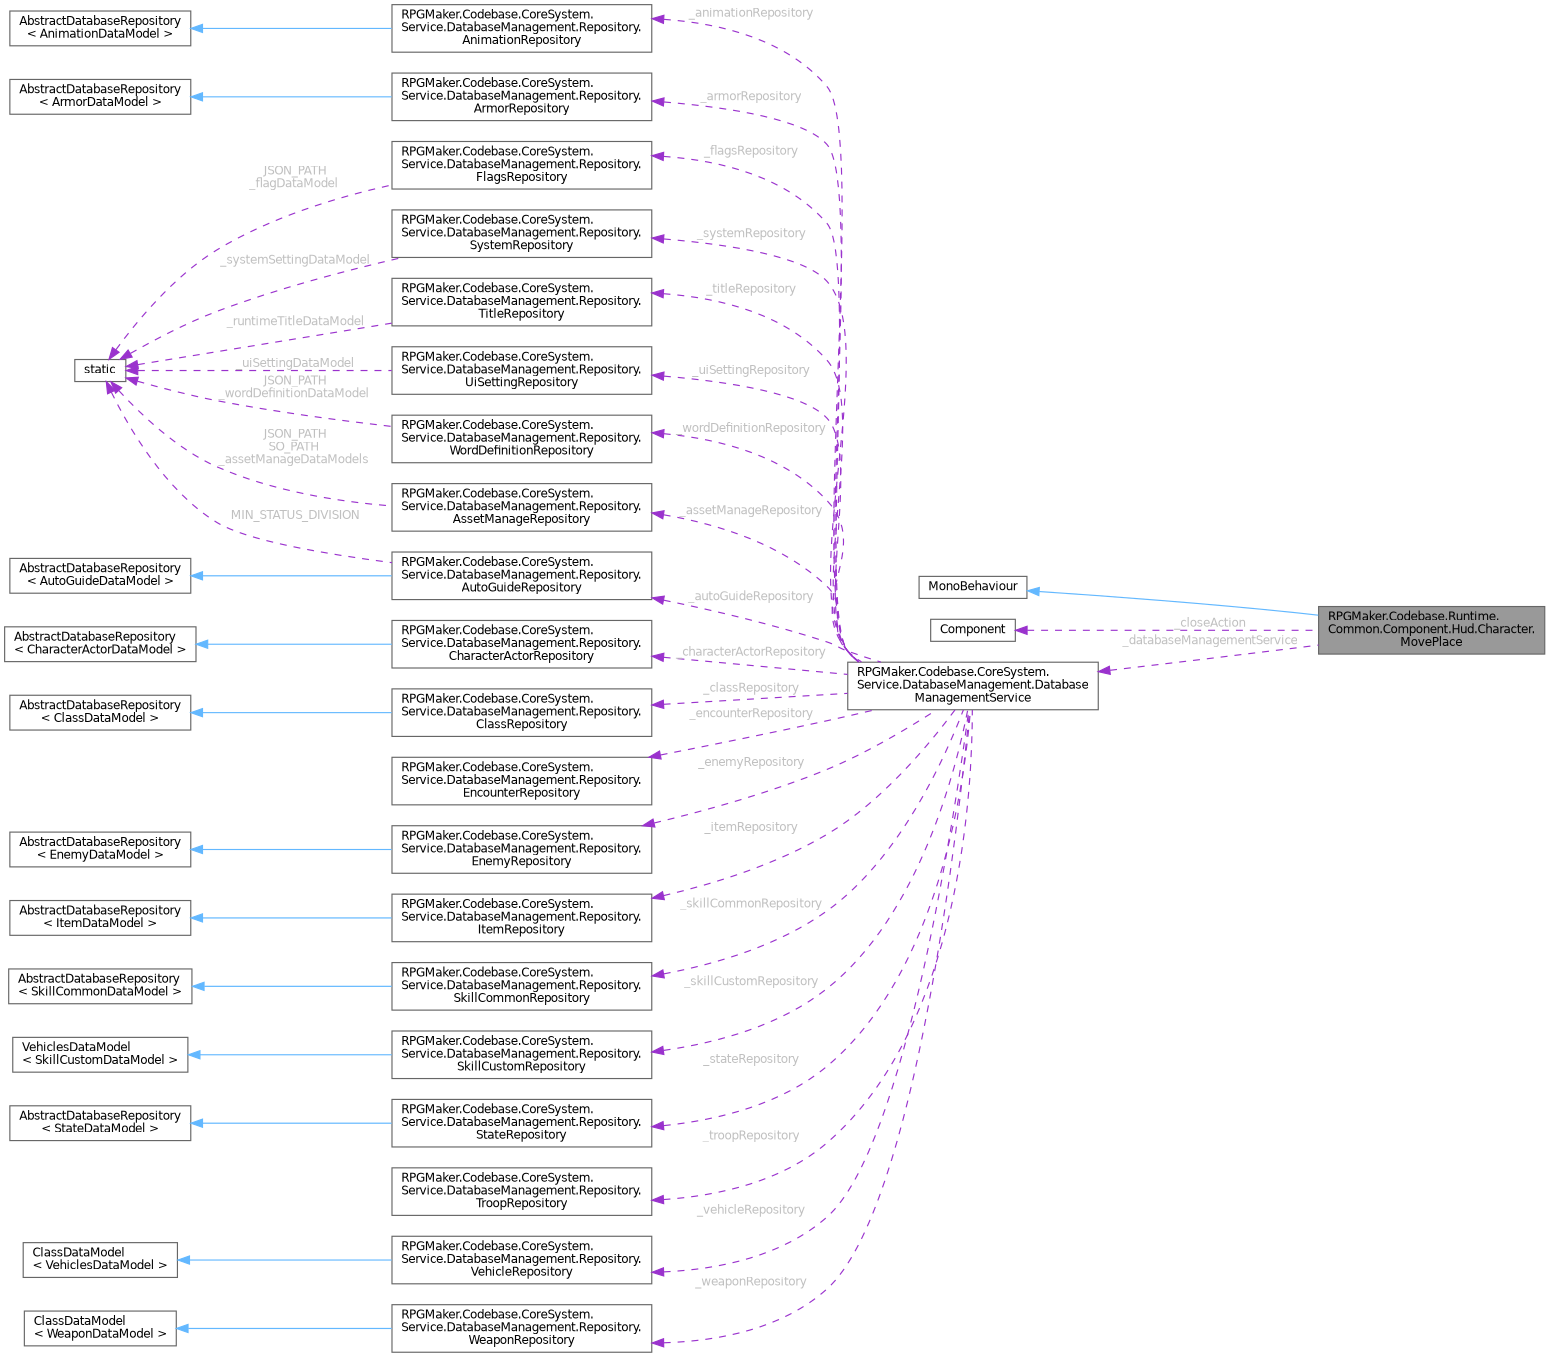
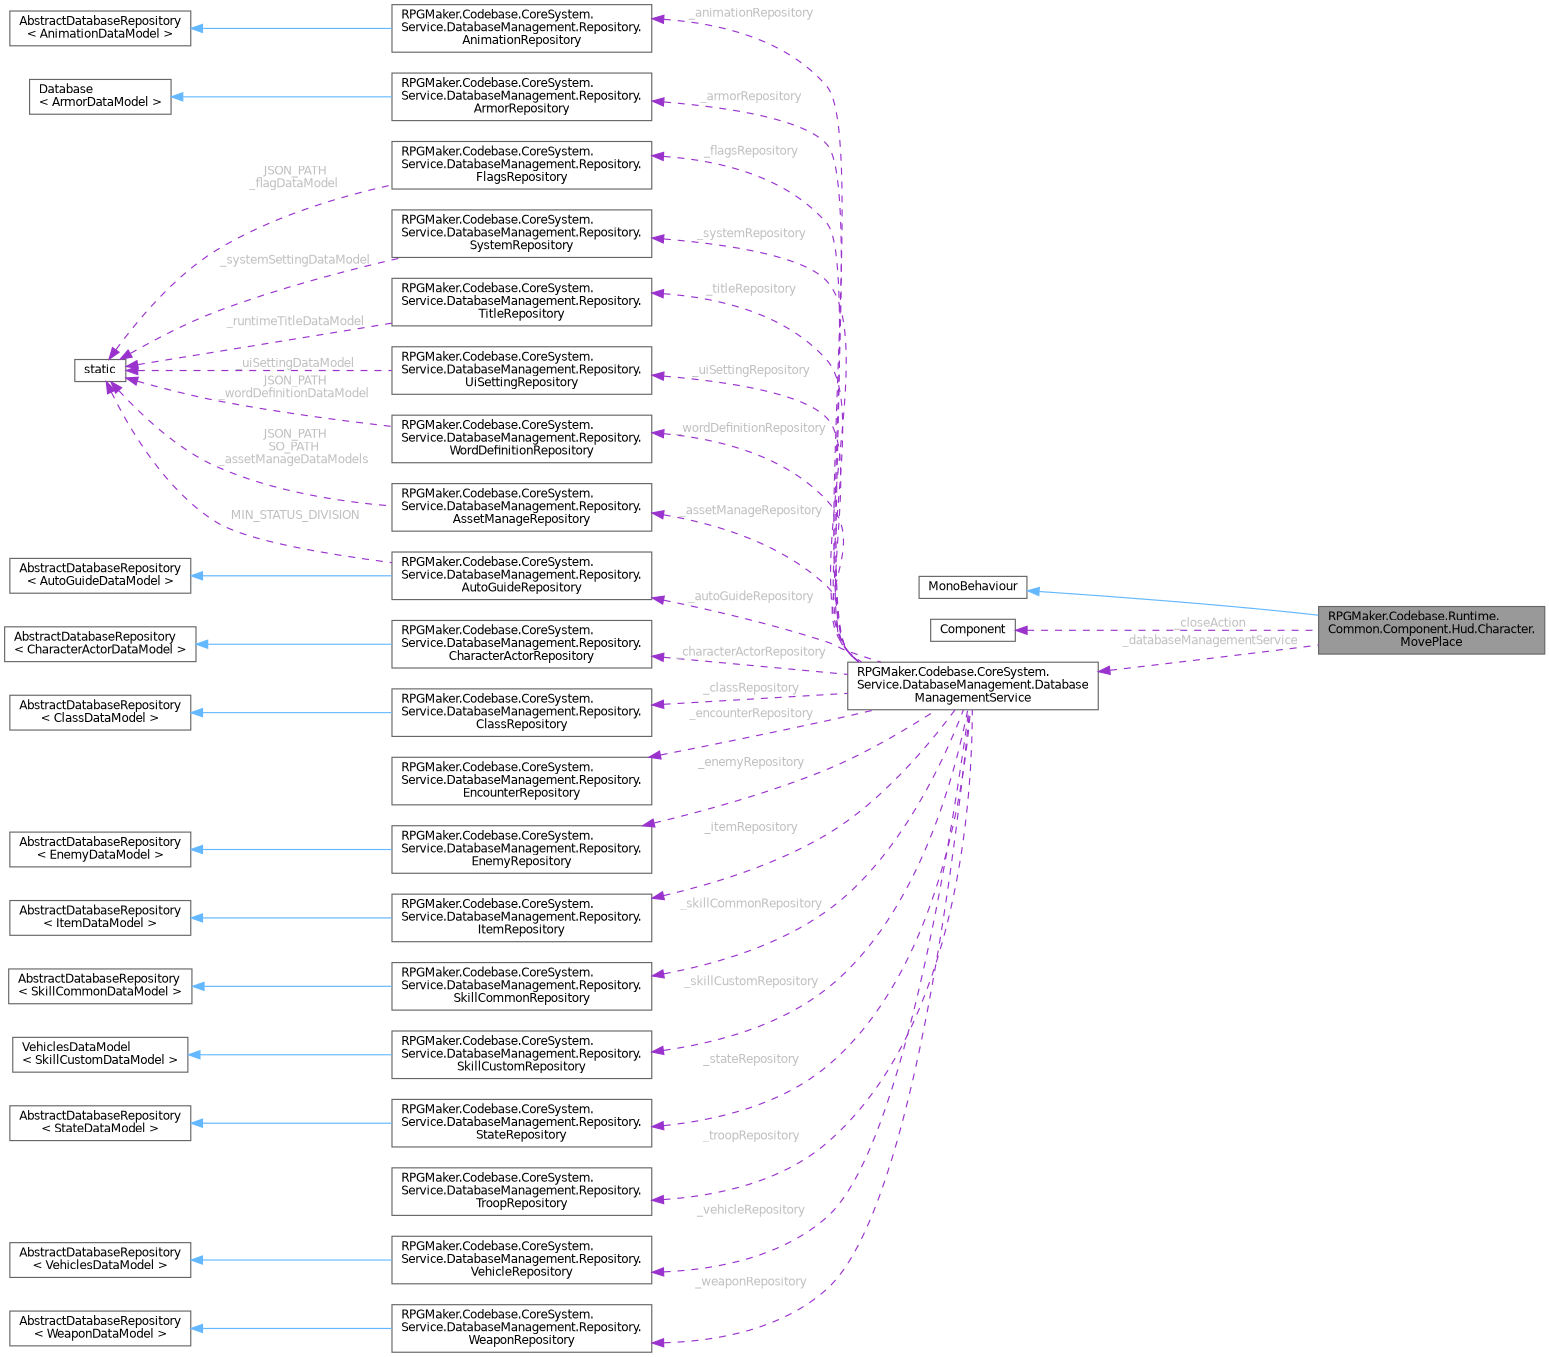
node "AbstractDatabaseRepository < ArmorDataModel >": label "AbstractDatabaseRepository < ArmorDataModel >" -> "Database < ArmorDataModel >"
node "ClassDataModel < VehiclesDataModel >": label "ClassDataModel < VehiclesDataModel >" -> "AbstractDatabaseRepository < VehiclesDataModel >"
node "ClassDataModel < WeaponDataModel >": label "ClassDataModel < WeaponDataModel >" -> "AbstractDatabaseRepository < WeaponDataModel >"
